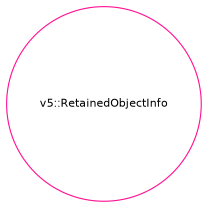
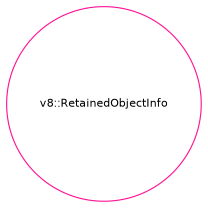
node "v5::RetainedObjectInfo": label "v5::RetainedObjectInfo" -> "v8::RetainedObjectInfo"
